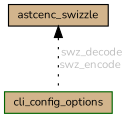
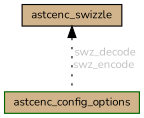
node "cli_config_options": label "cli_config_options" -> "astcenc_config_options"
